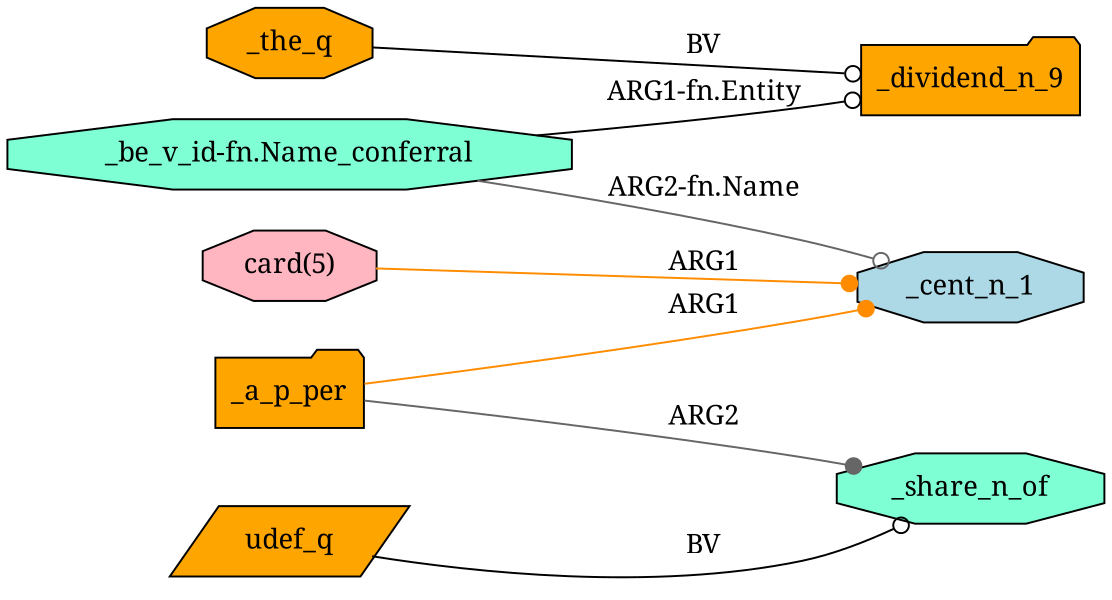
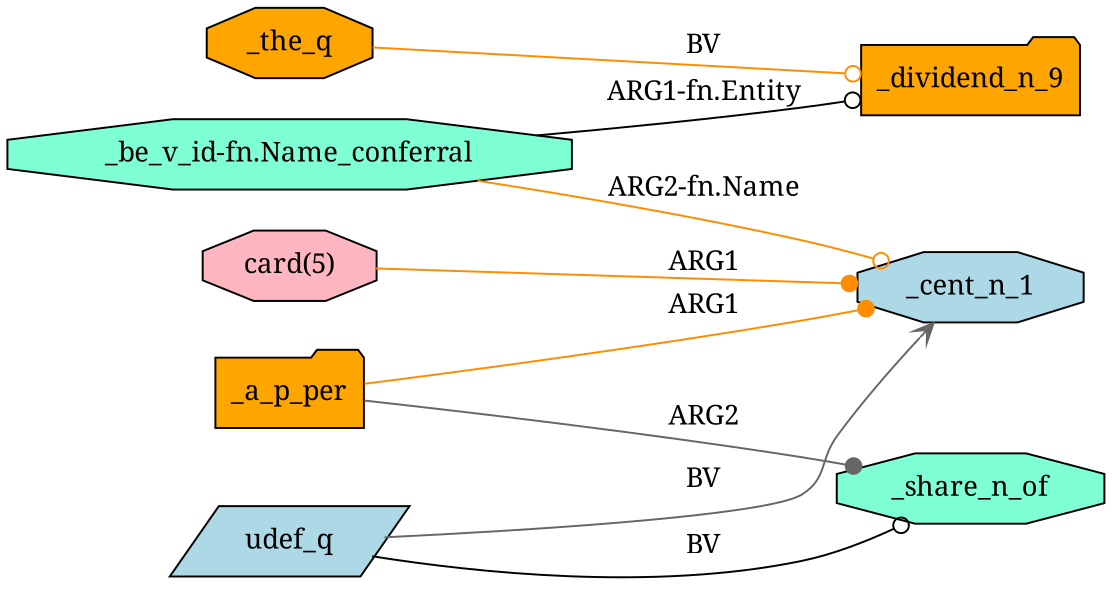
edge "_the_q" -> "_dividend_n_9": color black -> darkorange
edge "_be_v_id-fn.Name_conferral" -> "_cent_n_1": color gray40 -> darkorange
edge "udef_q" -> "_cent_n_1": added, label "BV"
node "udef_q": fillcolor orange -> lightblue
